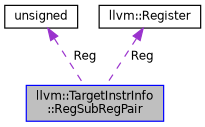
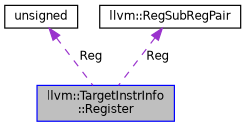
node "llvm::Register": label "llvm::Register" -> "llvm::RegSubRegPair"
node "llvm::TargetInstrInfo ::RegSubRegPair": label "llvm::TargetInstrInfo ::RegSubRegPair" -> "llvm::TargetInstrInfo ::Register"
